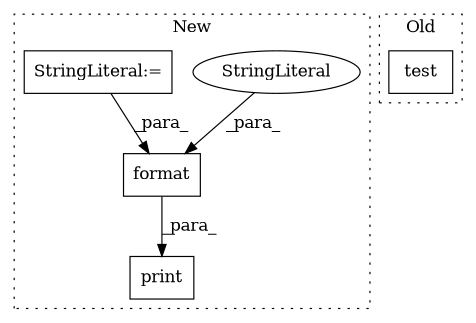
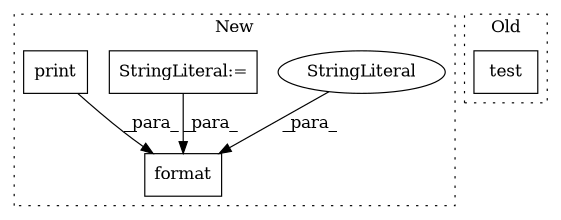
edge "format" -> "print": reversed
